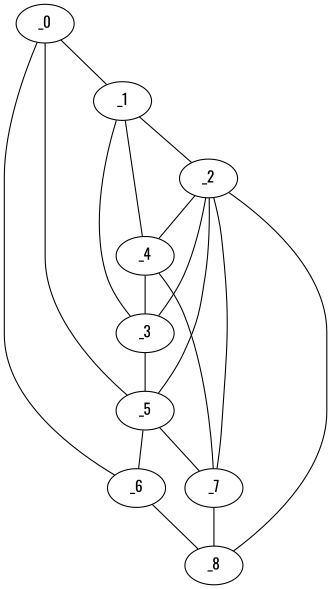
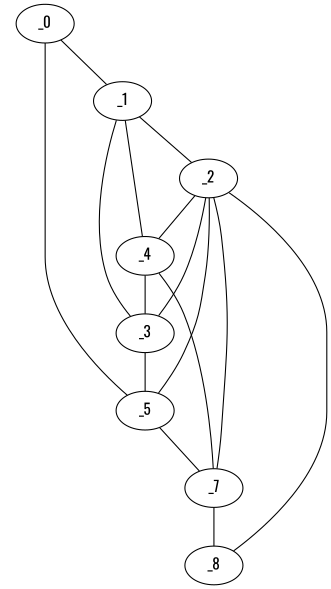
node "_6": removed
